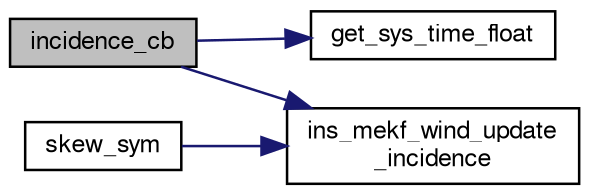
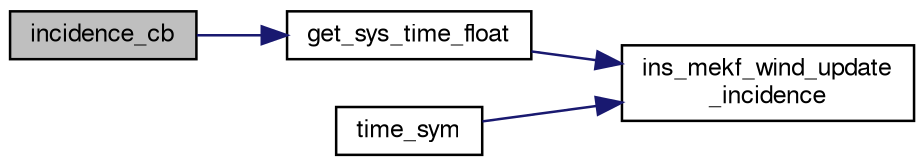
edge "incidence_cb" -> "ins_mekf_wind_update _incidence": now "get_sys_time_float" -> "ins_mekf_wind_update _incidence"
node "skew_sym": label "skew_sym" -> "time_sym"
